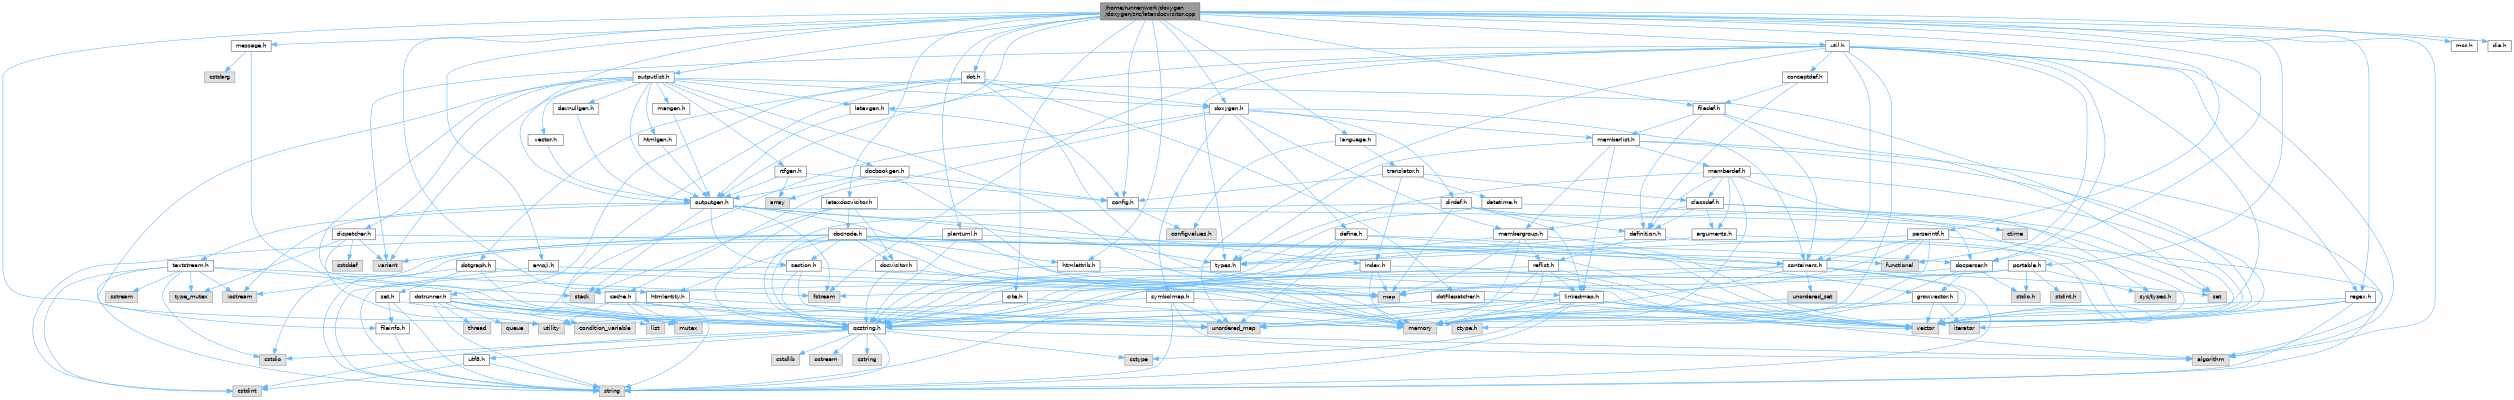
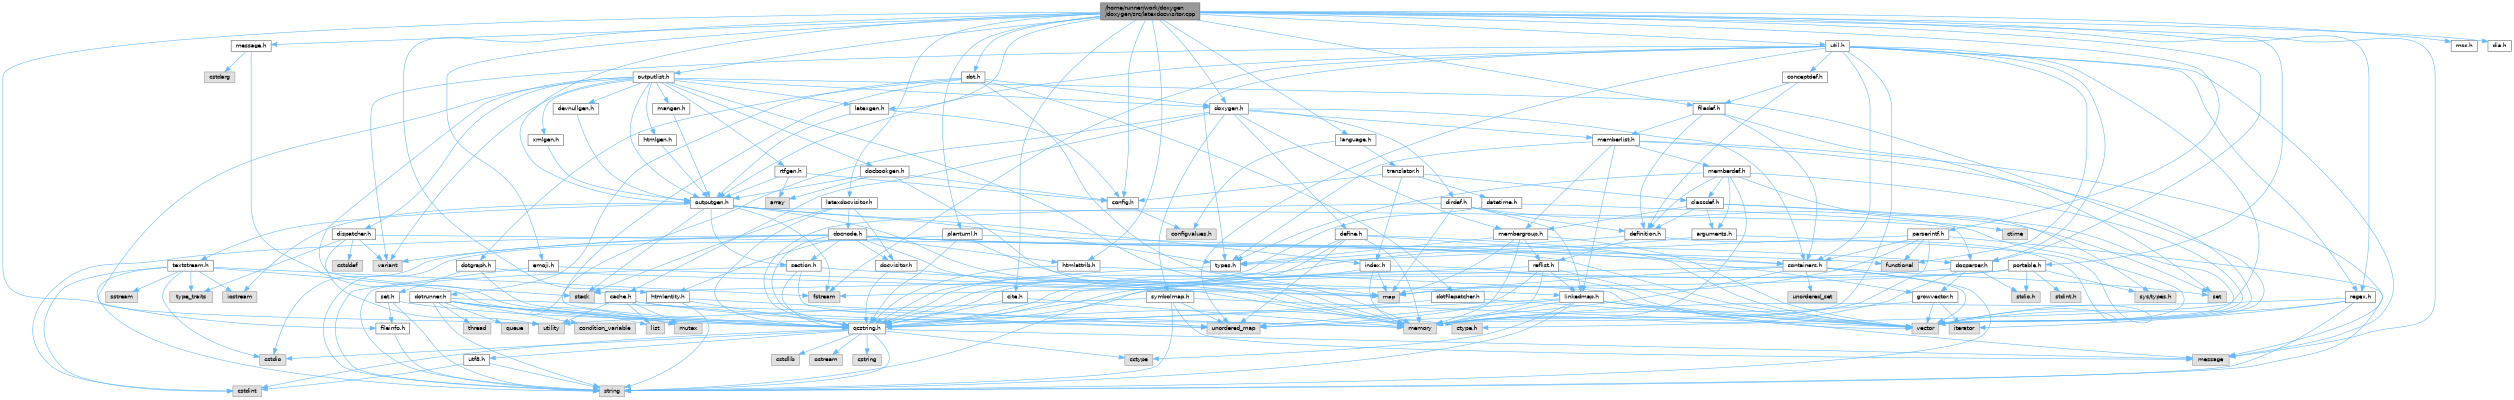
node "vector.h": label "vector.h" -> "xmlgen.h"
edge "dotgraph.h" -> "iostream": removed
node "type_mutex": label "type_mutex" -> "type_traits"
edge "unordered_set" -> "memory": now "define.h" -> "memory"
node "algorithm": label "algorithm" -> "message"
